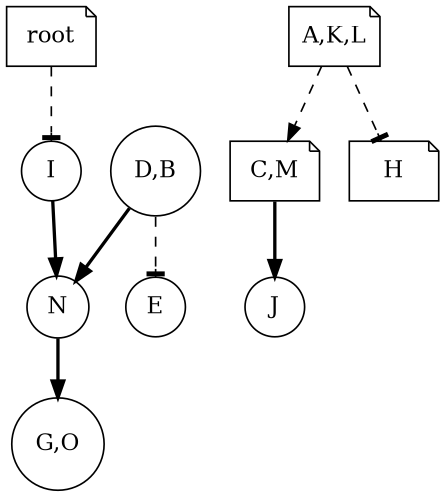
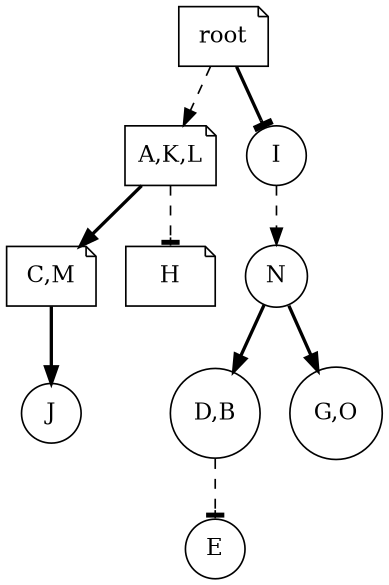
edge "root" -> "A,K,L": added
edge "A,K,L" -> "C,M": style dashed -> bold
edge "root" -> "I": style dashed -> bold
edge "I" -> "N": style bold -> dashed
edge "D,B" -> "N": reversed
